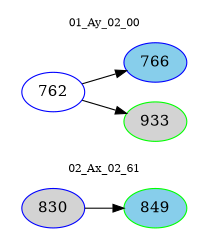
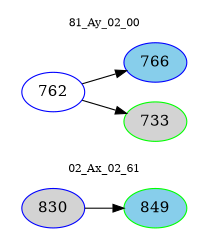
cluster "01_Ay_02_00": label "01_Ay_02_00" -> "81_Ay_02_00"
node "933": label "933" -> "733"
